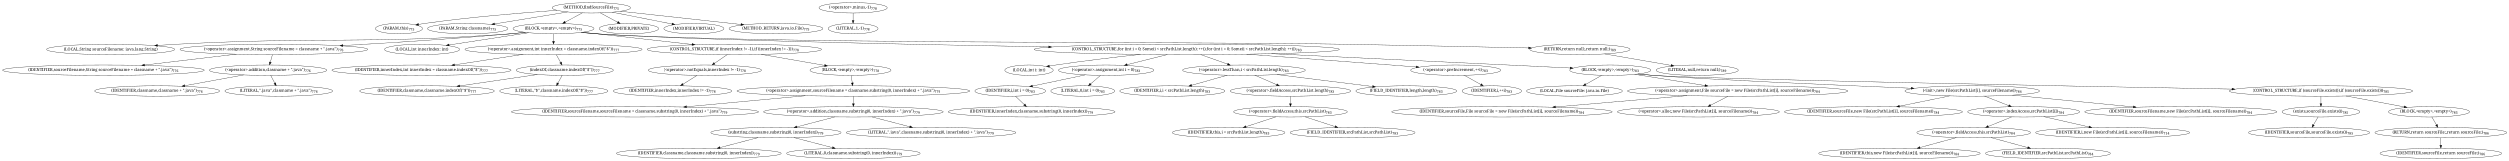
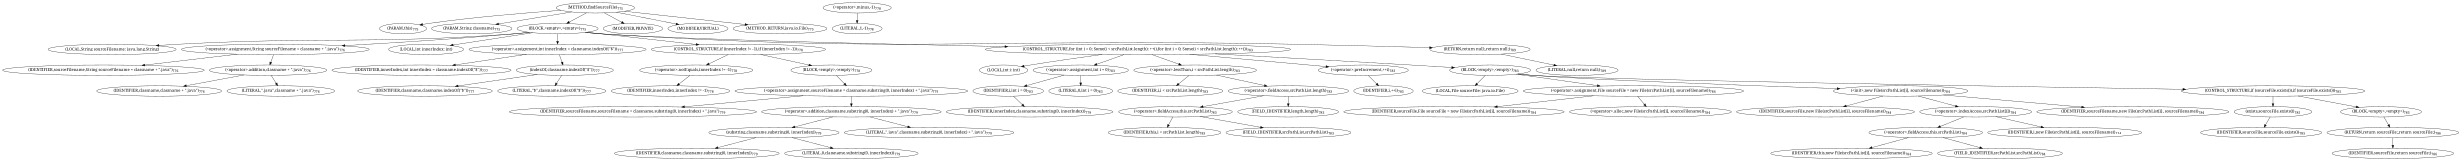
edge "(<operator>.lessThan,i < srcPathList.length)" -> "(FIELD_IDENTIFIER,length,length)": now "(<operator>.fieldAccess,srcPathList.length)" -> "(FIELD_IDENTIFIER,length,length)"
